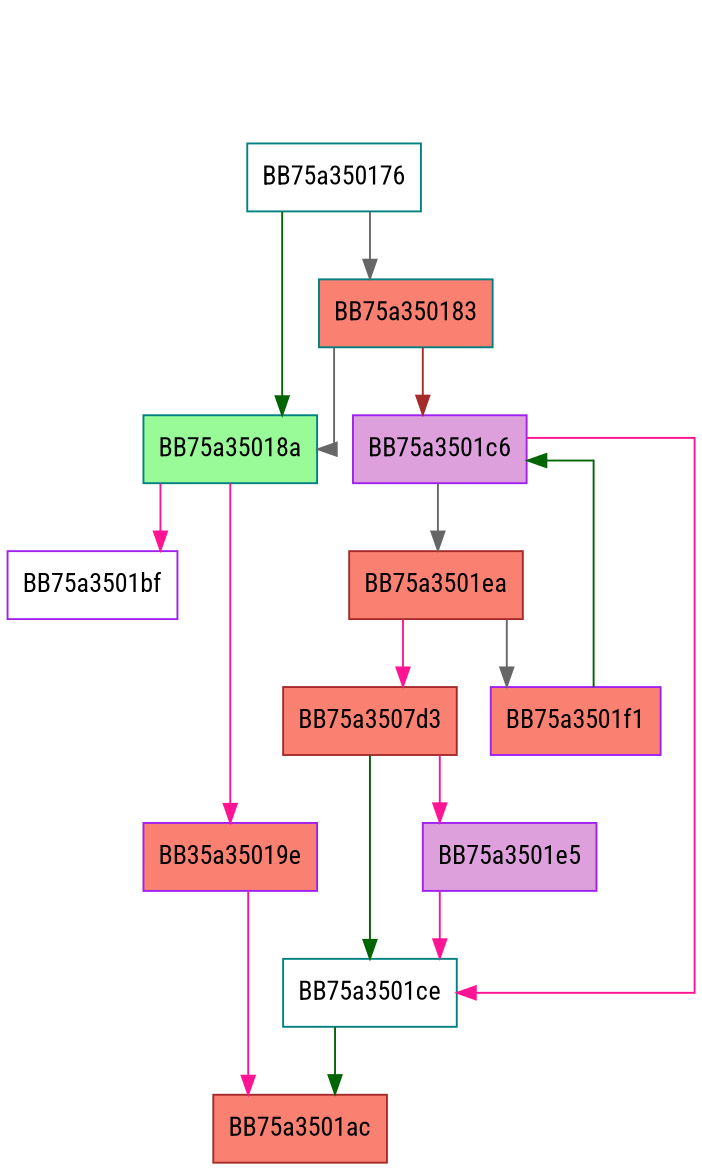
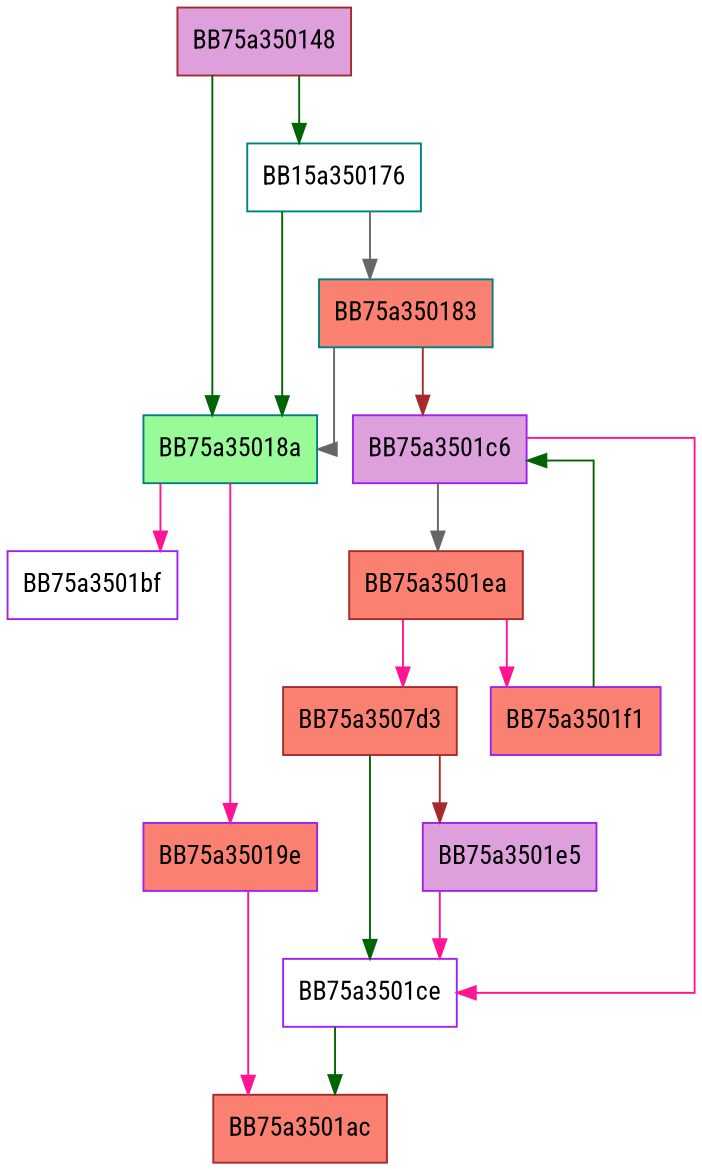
node "BB75a350148": added
node "BB75a350176": label "BB75a350176" -> "BB15a350176"
edge "BB75a3501ea" -> "BB75a3501f1": color gray40 -> deeppink
edge "BB75a3507d3" -> "BB75a3501e5": color deeppink -> brown
node "BB35a35019e": label "BB35a35019e" -> "BB75a35019e"
node "BB75a3501ce": color teal -> purple
